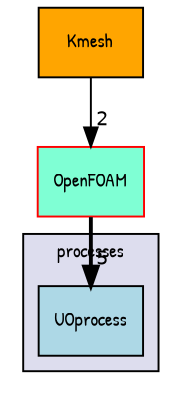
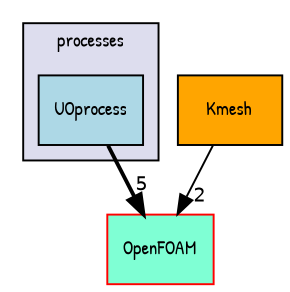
edge "OpenFOAM" -> "UOprocess": reversed
